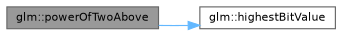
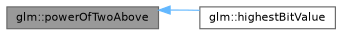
edge "glm::powerOfTwoAbove" -> "glm::highestBitValue": reversed
